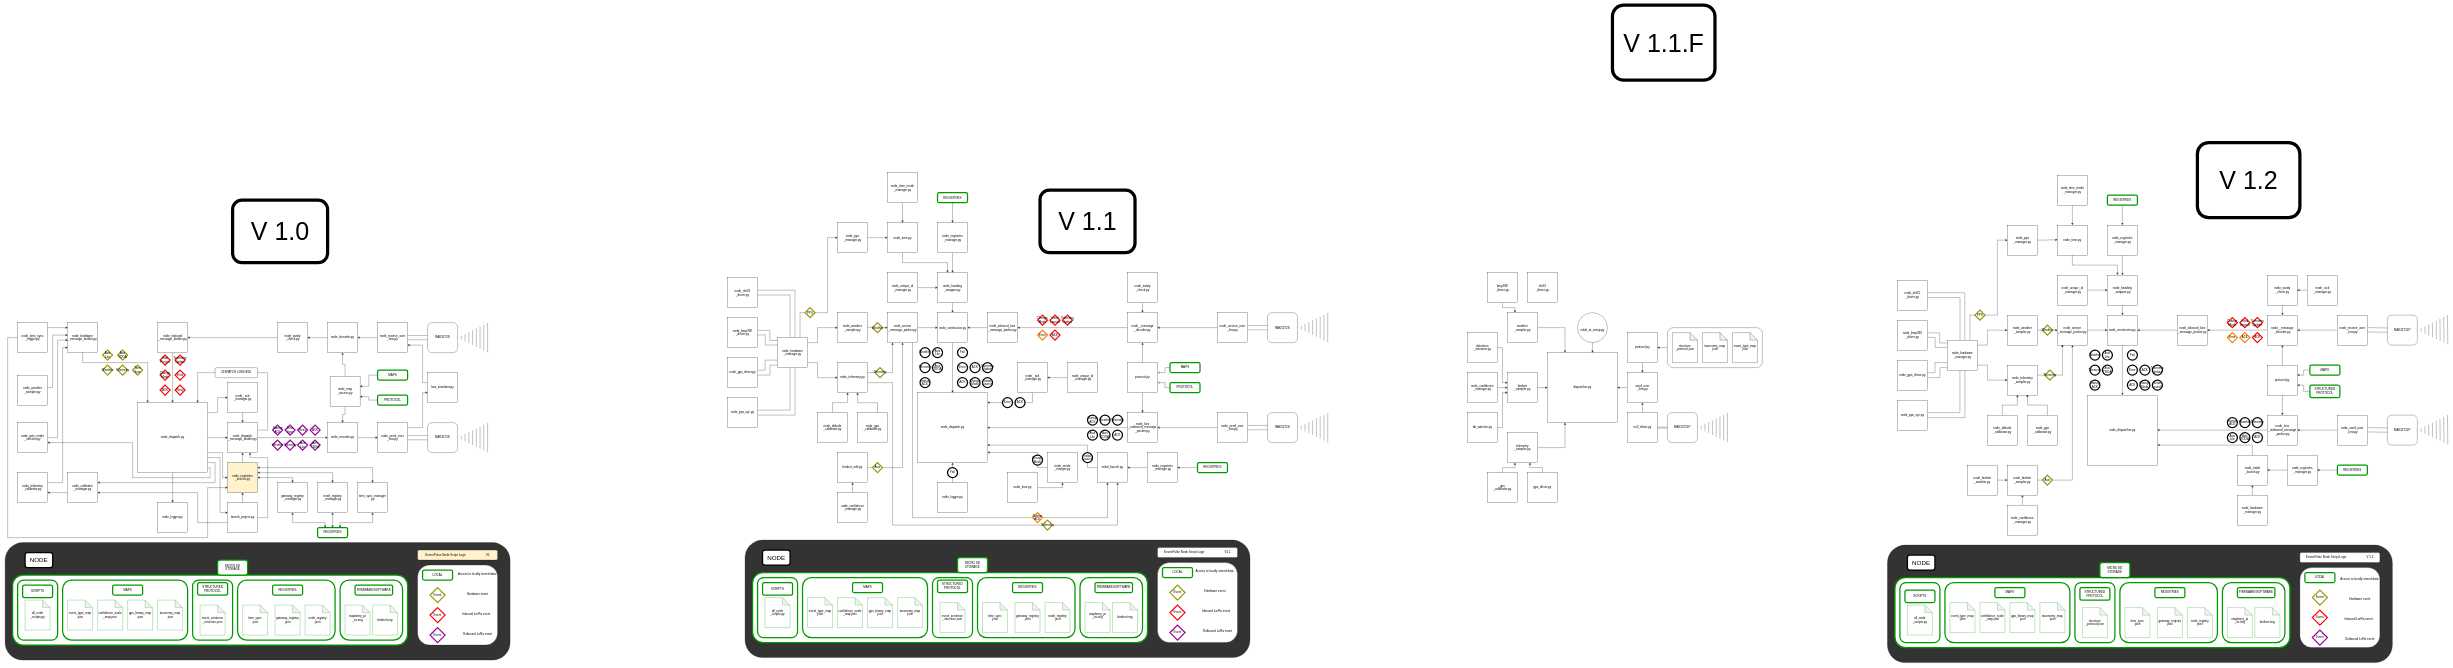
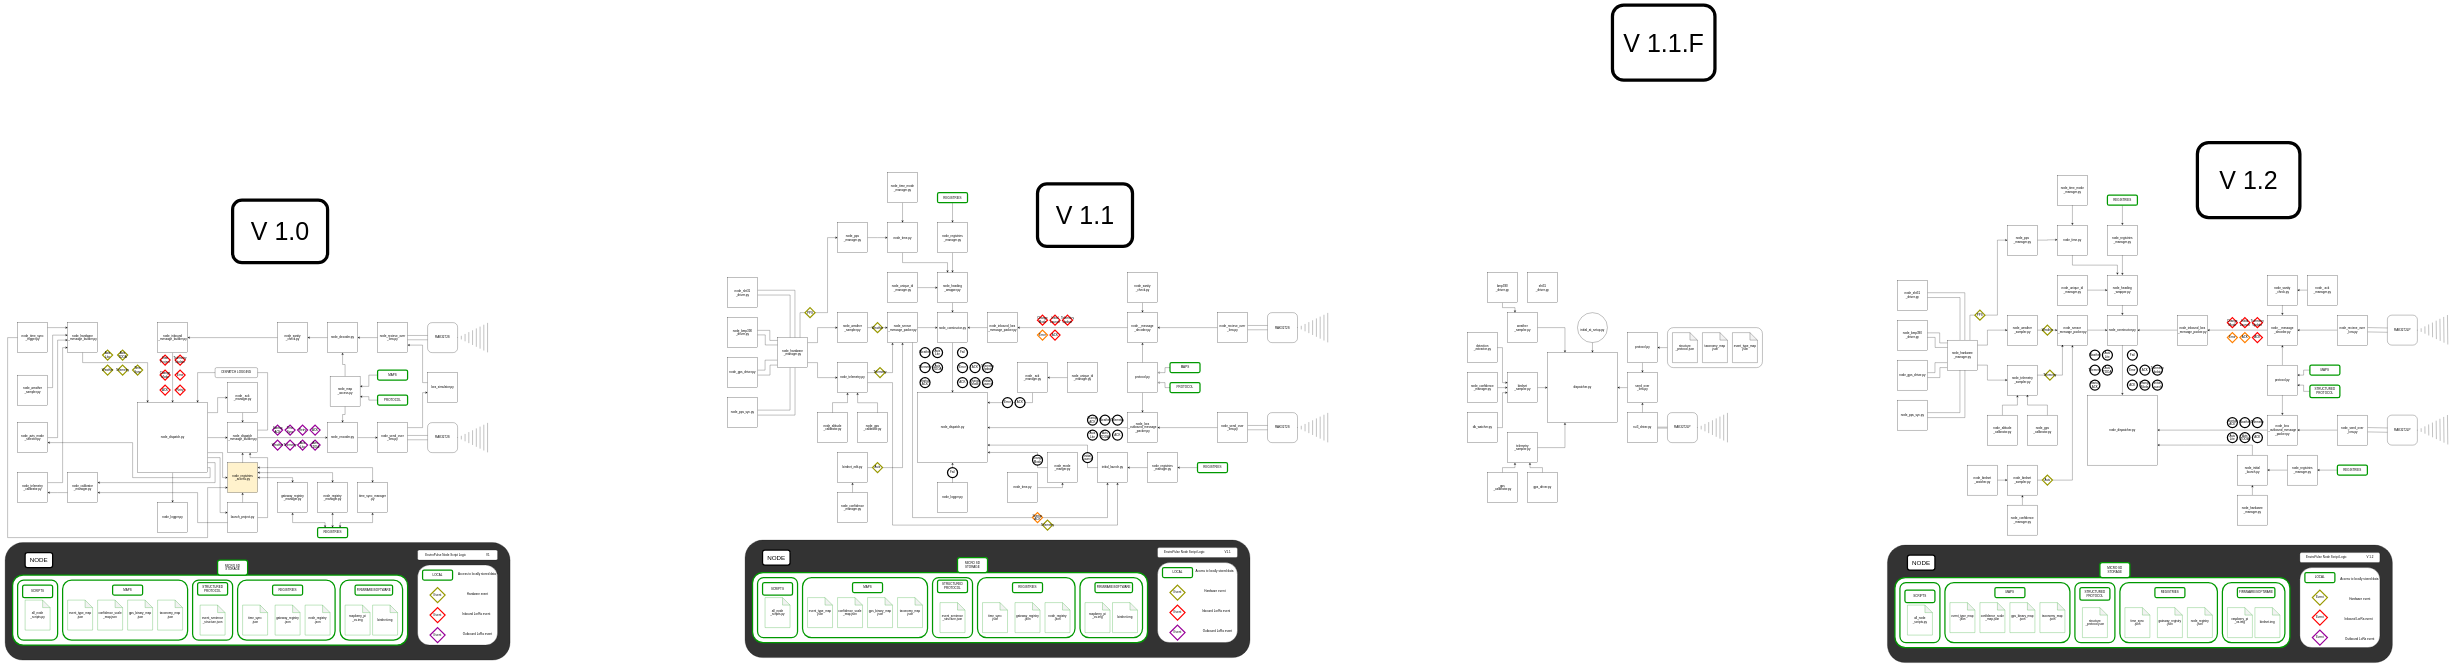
node "V 1.1": moved (1088, 221) -> (1085, 215)
node "EnviroPulse Node Script Logic V1": fillcolor #fff2cc -> #ffffff
